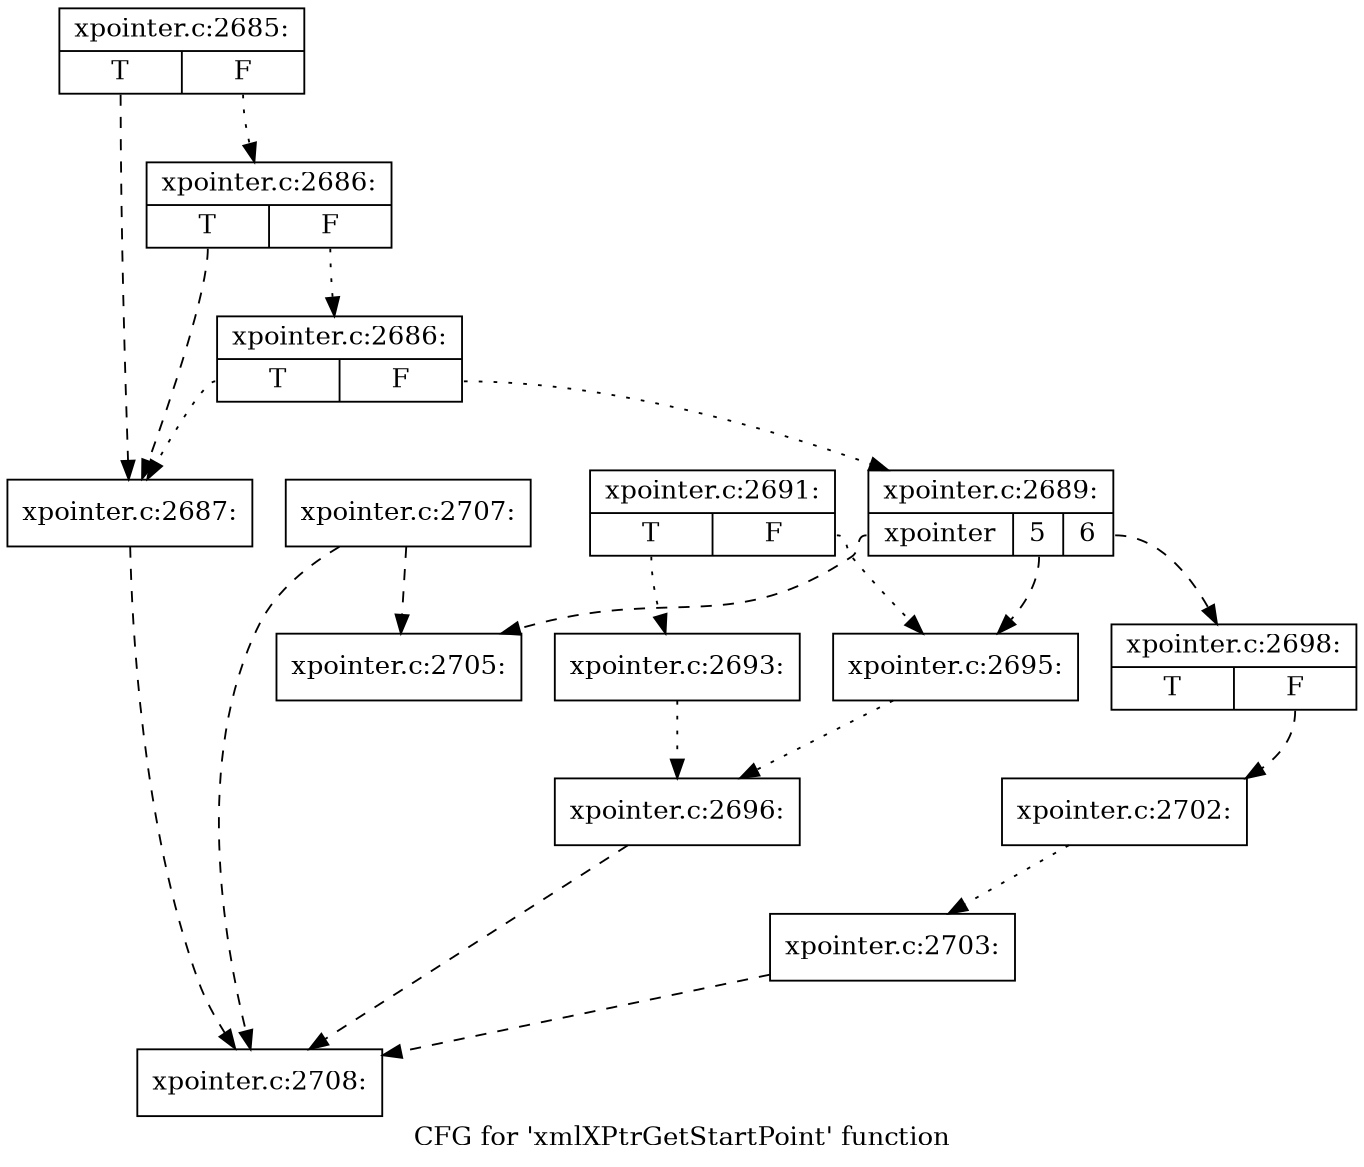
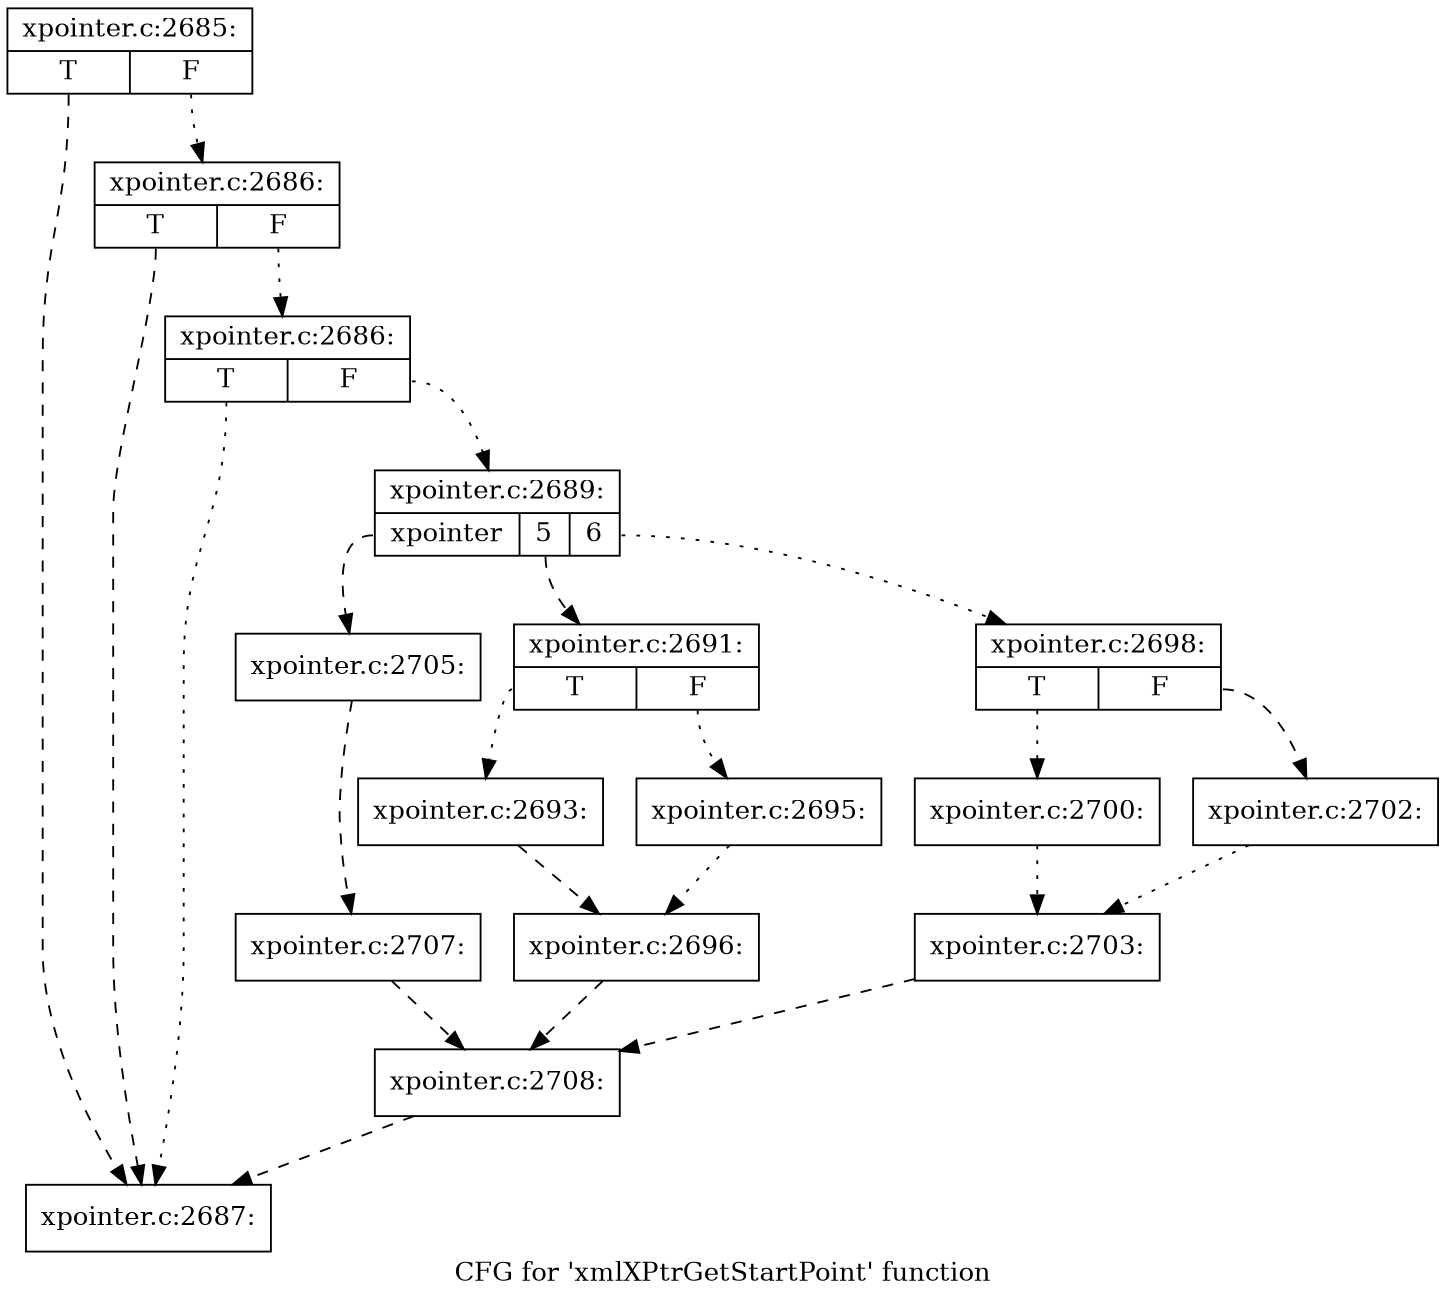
edge "xpointer.c:2689:" -> "xpointer.c:2698:": style dashed -> dotted
edge "xpointer.c:2707:" -> "xpointer.c:2705:": reversed
edge "xpointer.c:2689:" -> "xpointer.c:2695:": now "xpointer.c:2689:" -> "xpointer.c:2691:"
edge "xpointer.c:2693:" -> "xpointer.c:2696:": style dotted -> dashed
edge "xpointer.c:2687:" -> "xpointer.c:2708:": reversed
node "xpointer.c:2700:": added
